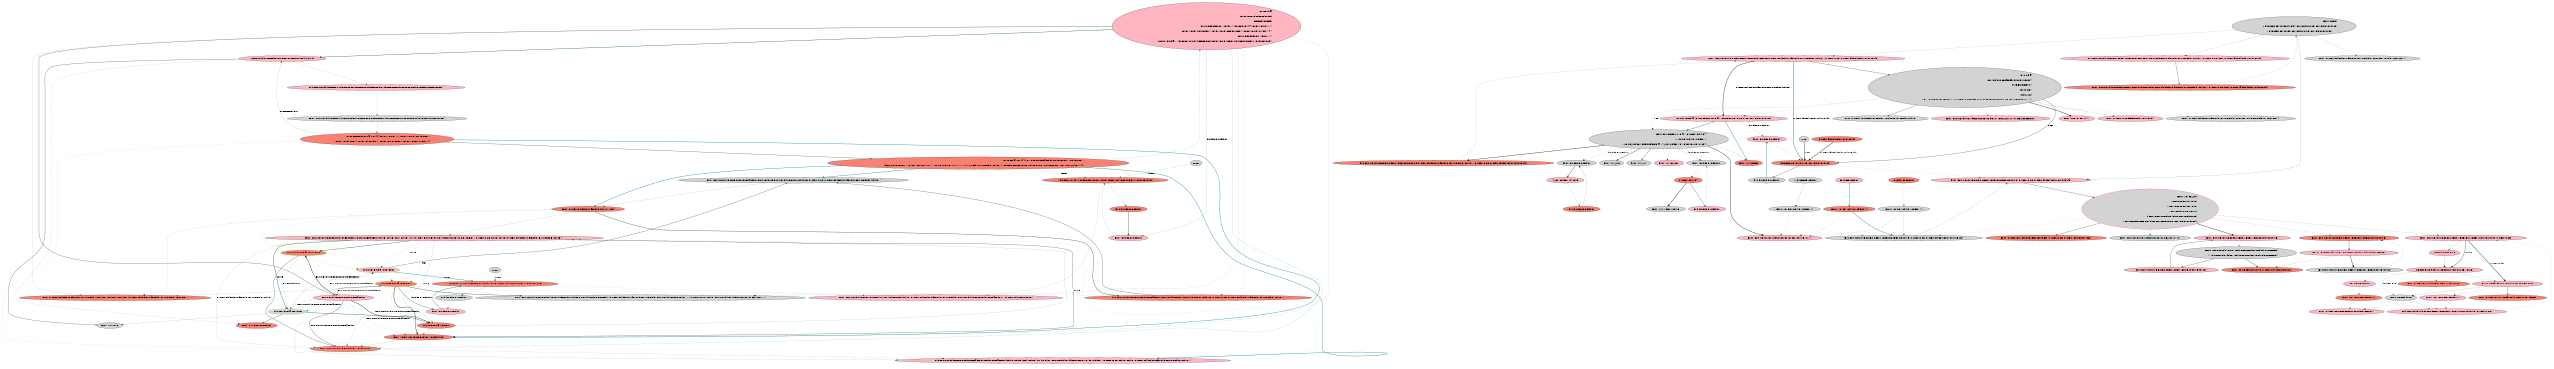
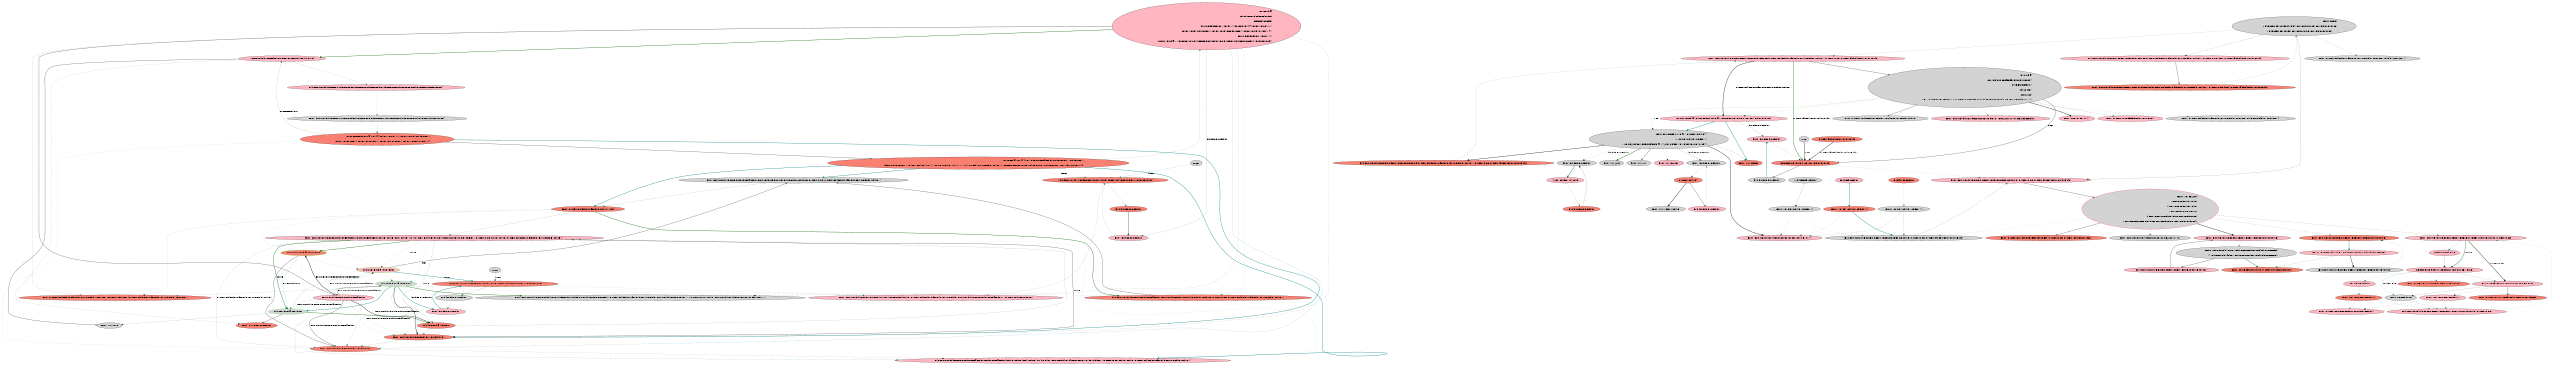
node "this.separator = separator": fillcolor salmon -> lightgrey
edge "this.separator = separator" -> "this.setName = setName": style dotted -> bold
node "Entry MatchNothing.Core.Token.Name(string)": label "Entry MatchNothing.Core.Token.Name(string)" -> "Entry CommandLine.Core.Token.Name(string)"
